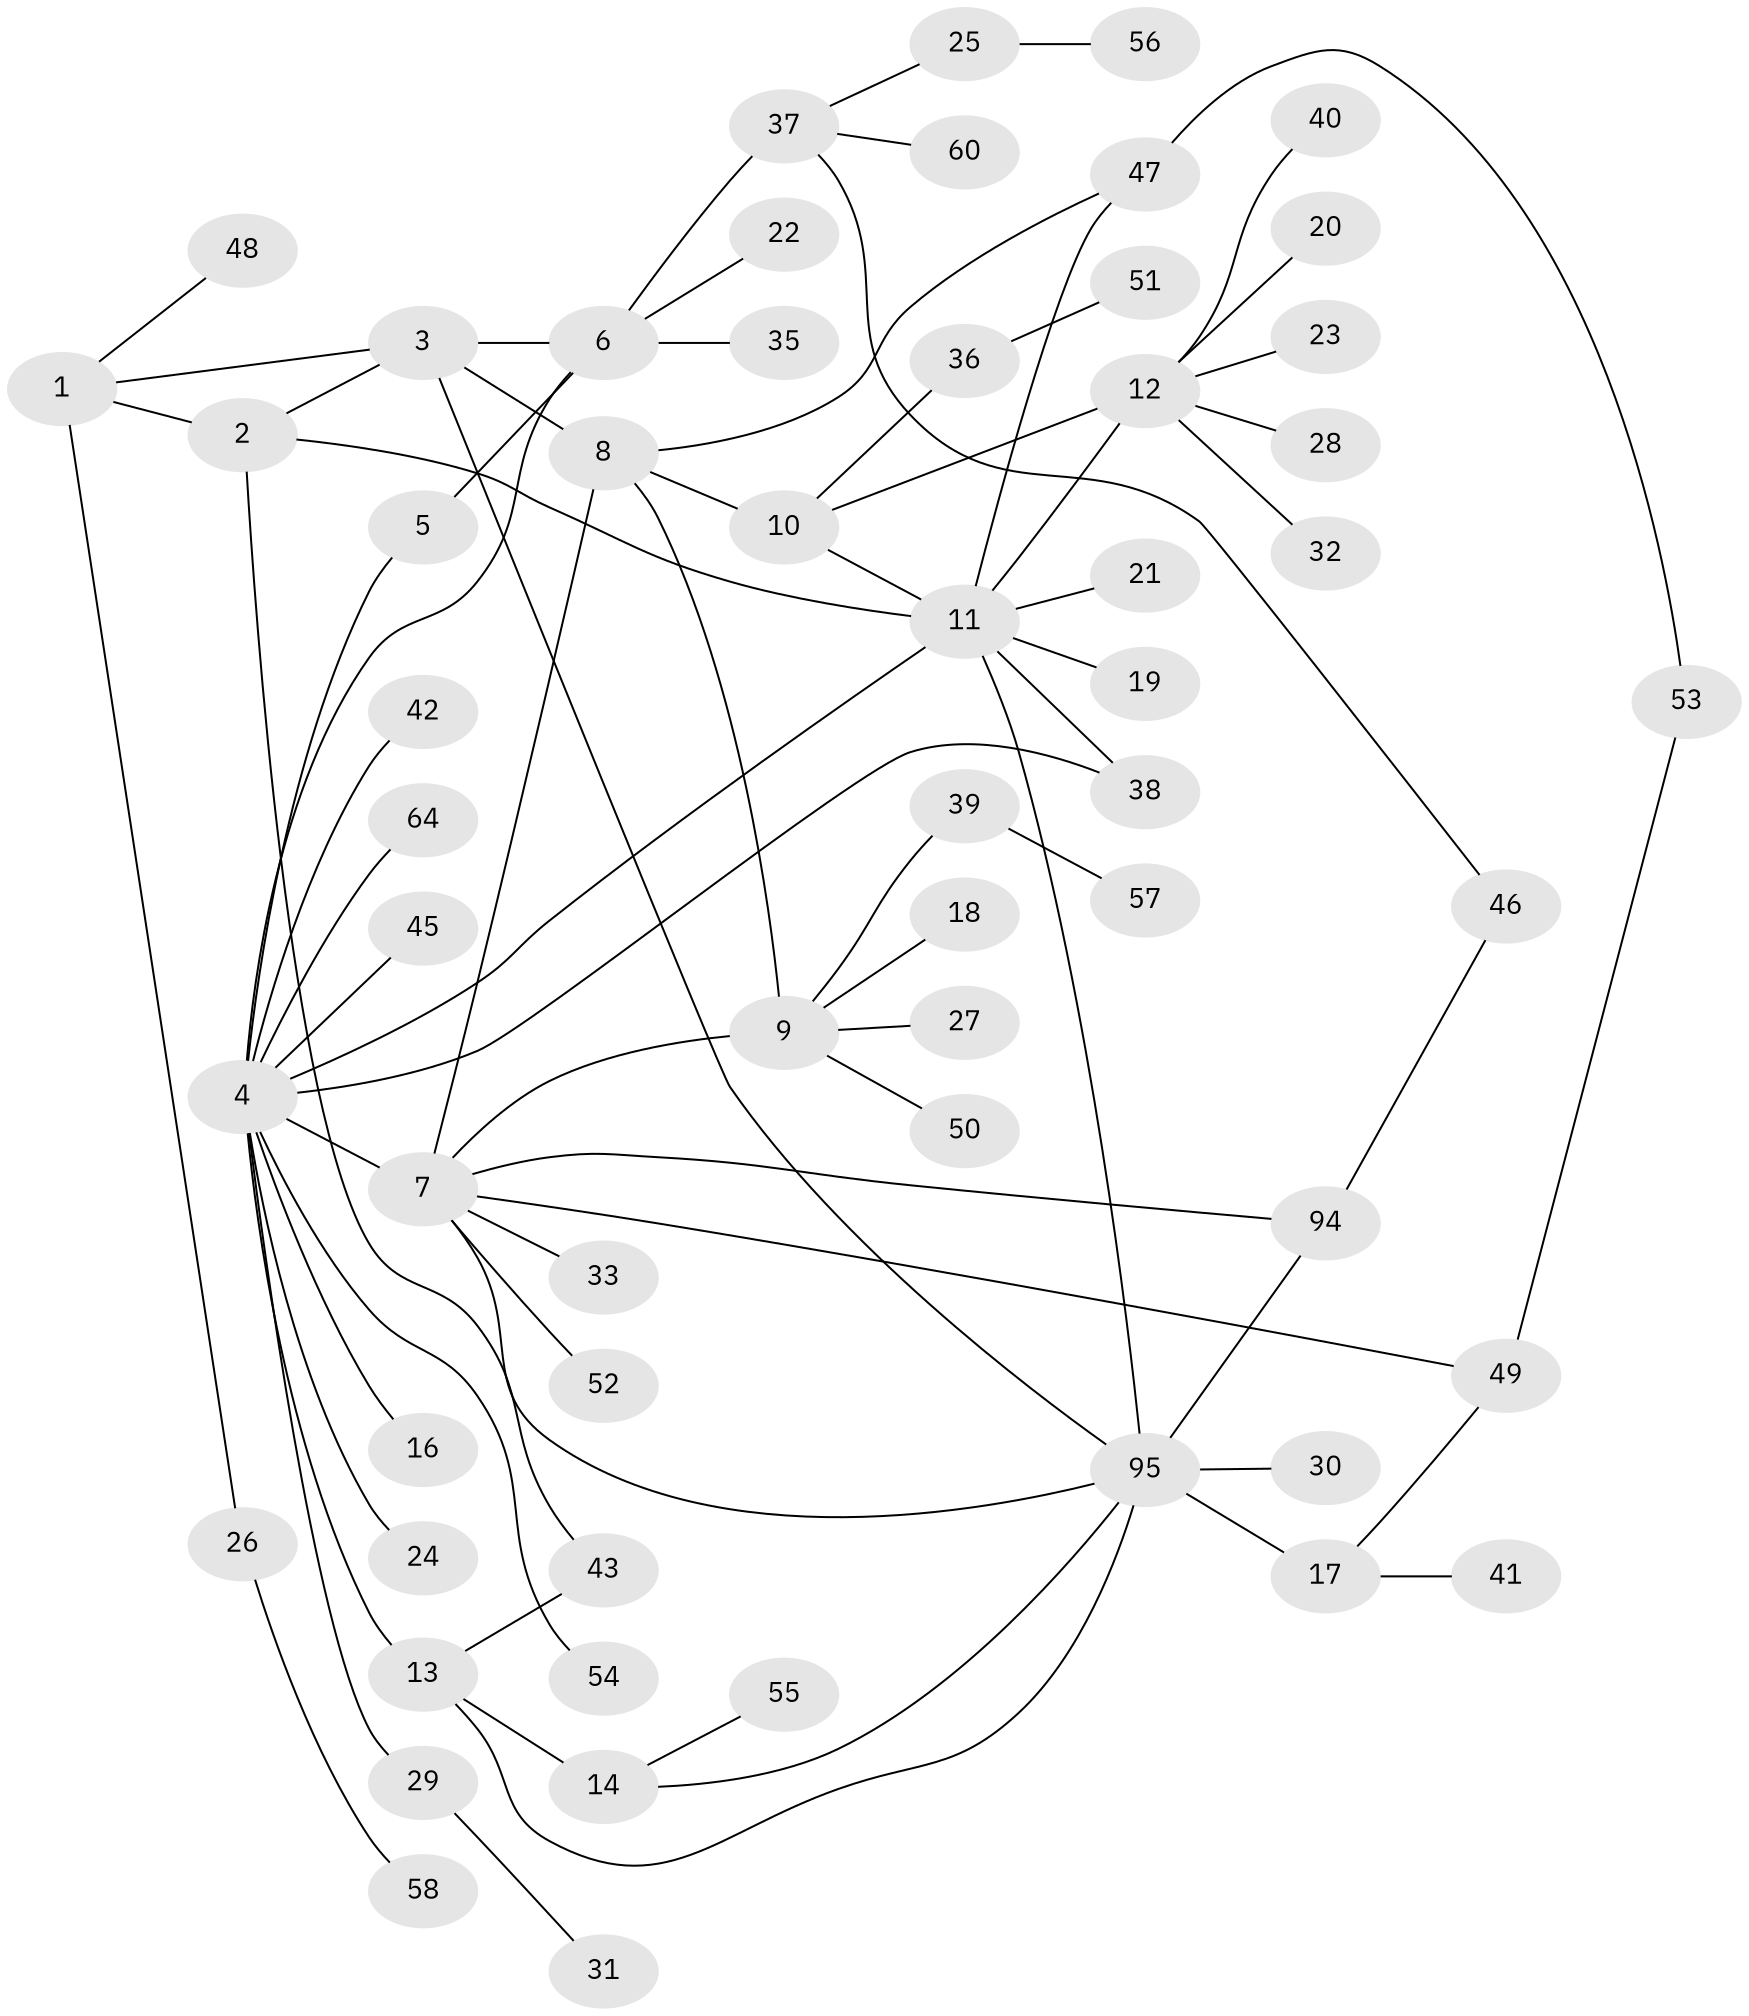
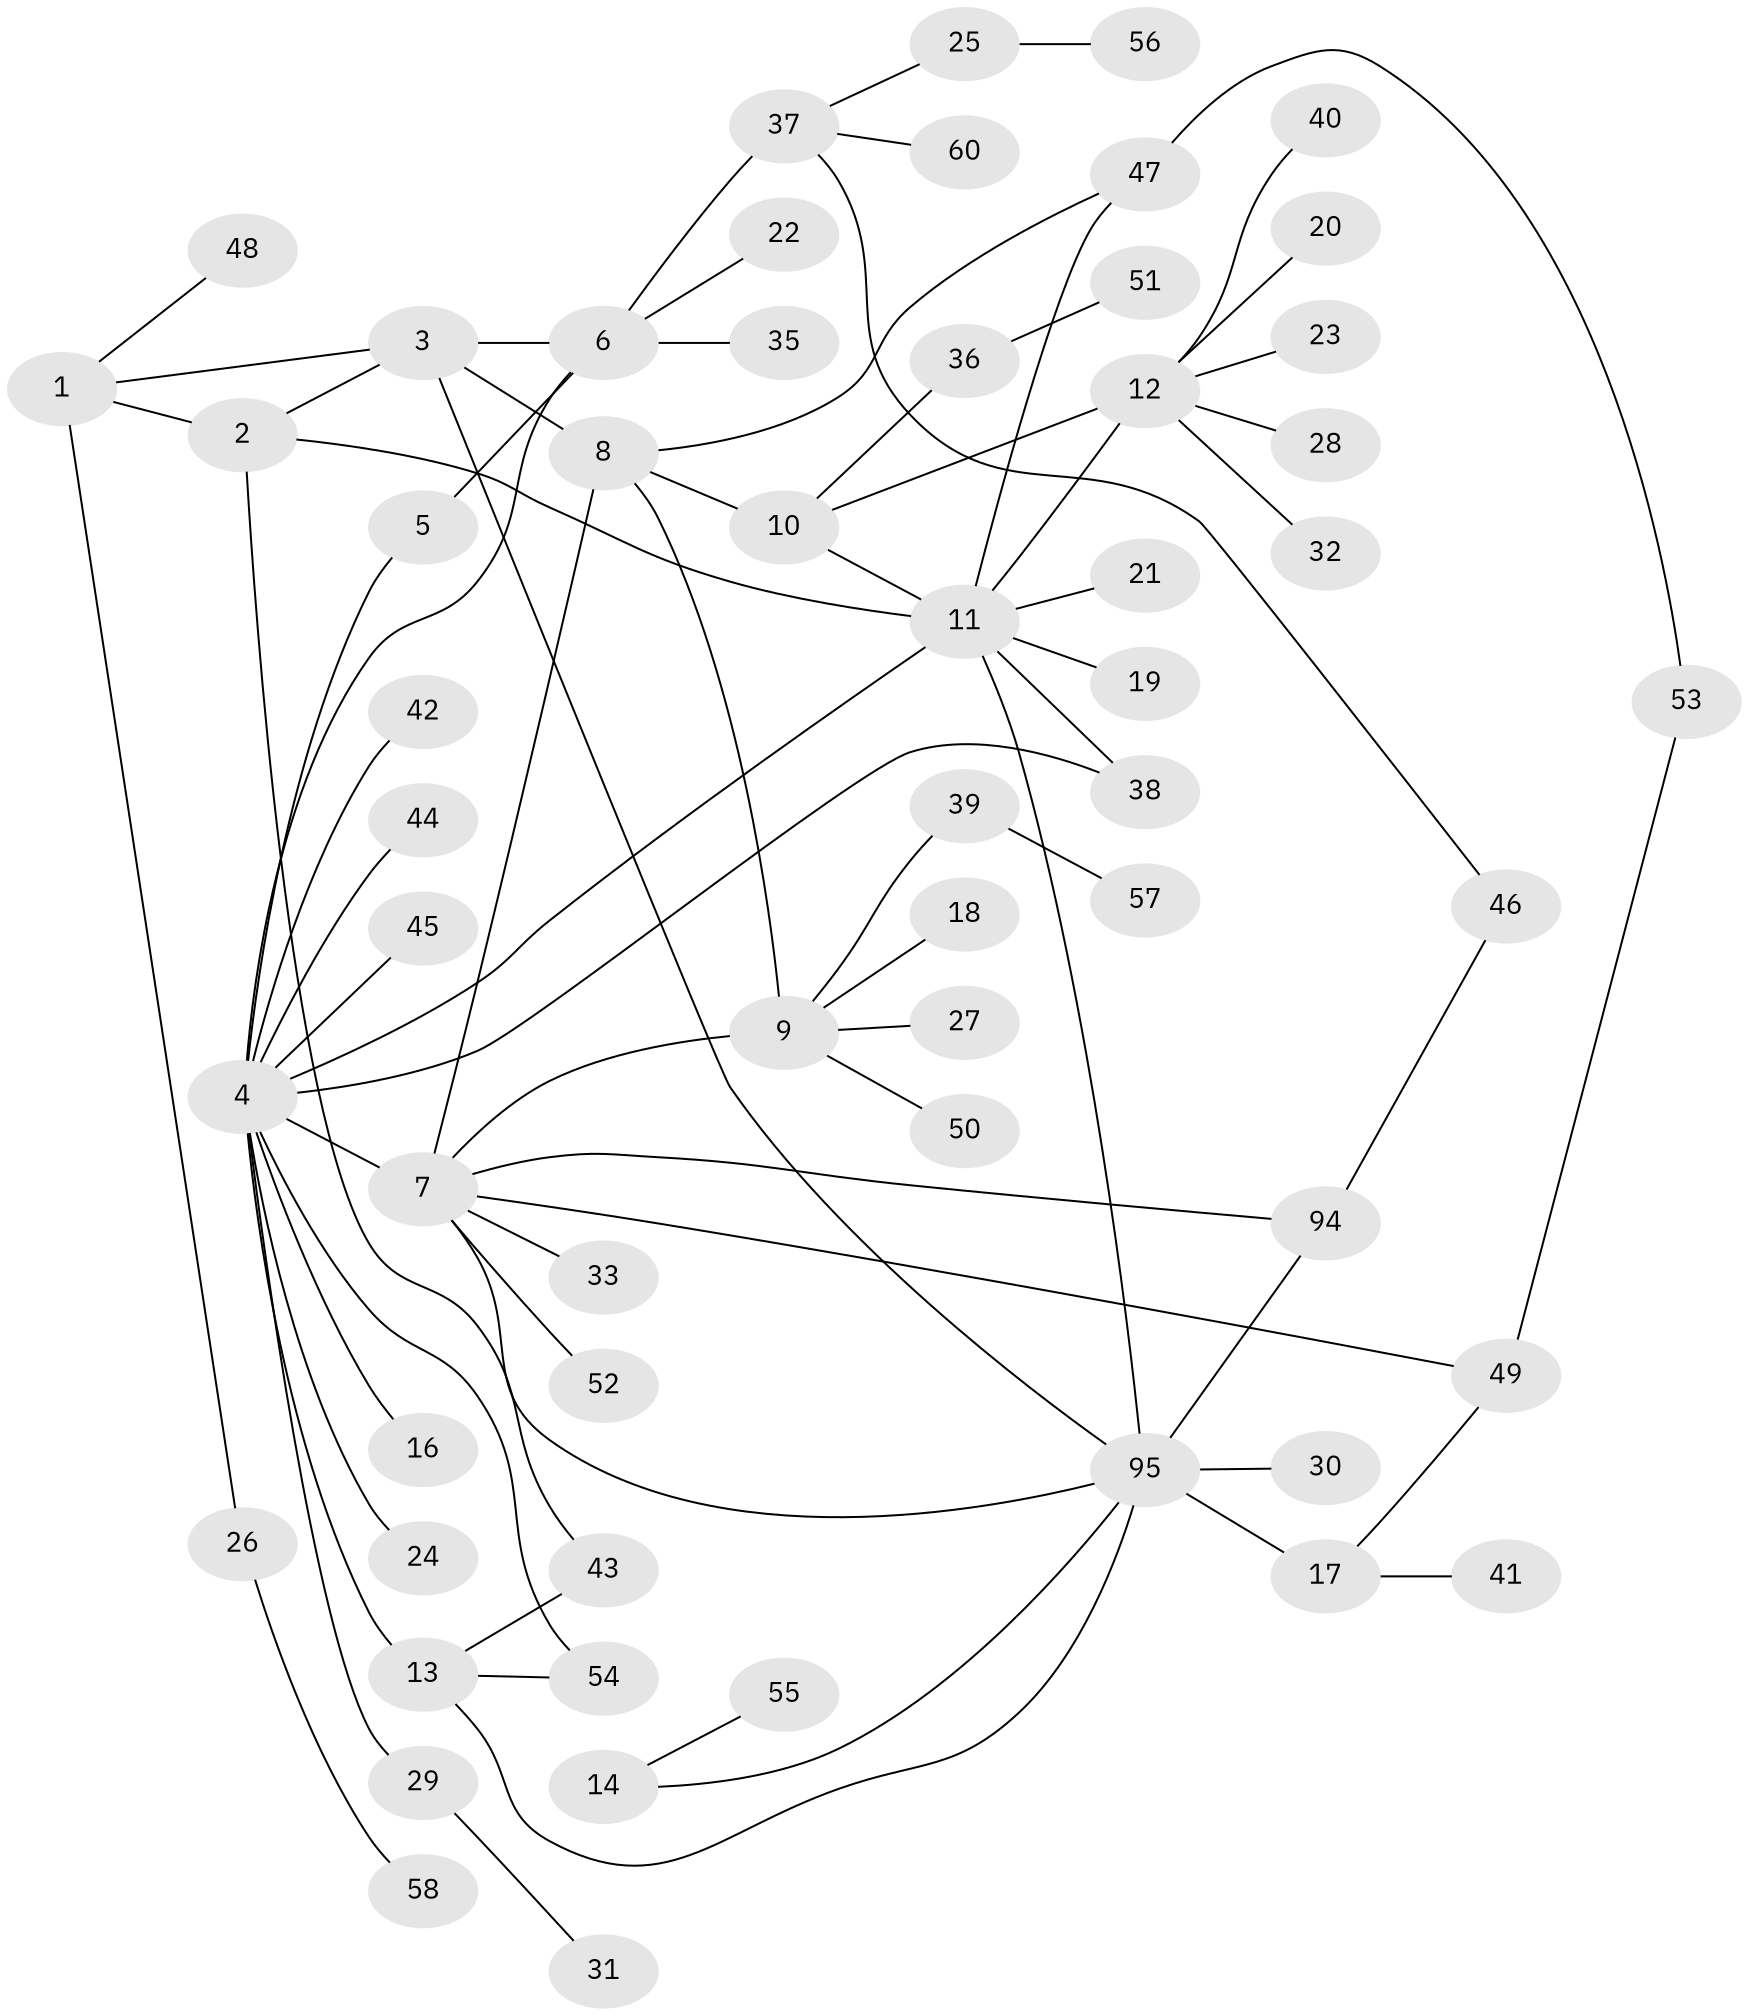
node "64": label "64" -> "44"
edge "13" -- "14": now "13" -- "54"
